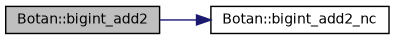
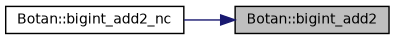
edge "Botan::bigint_add2" -> "Botan::bigint_add2_nc": reversed
